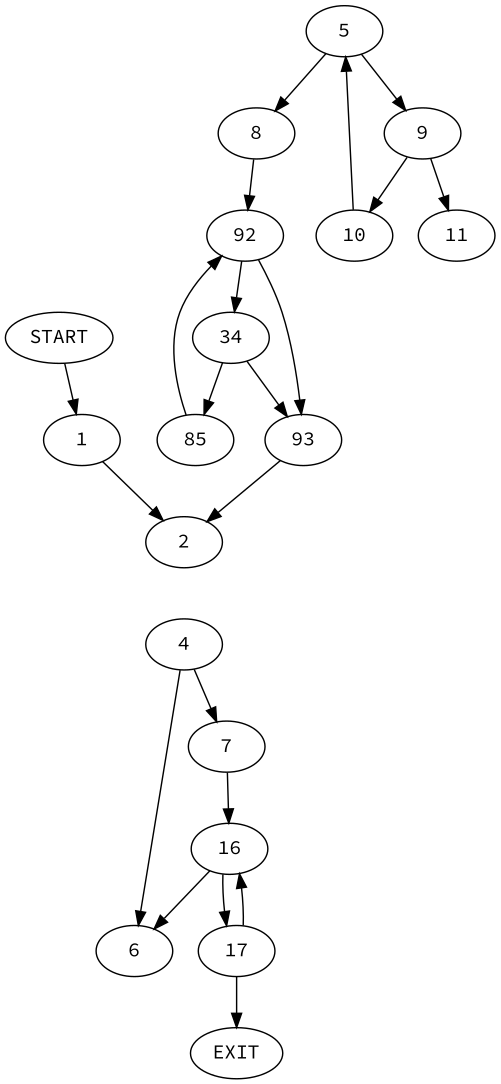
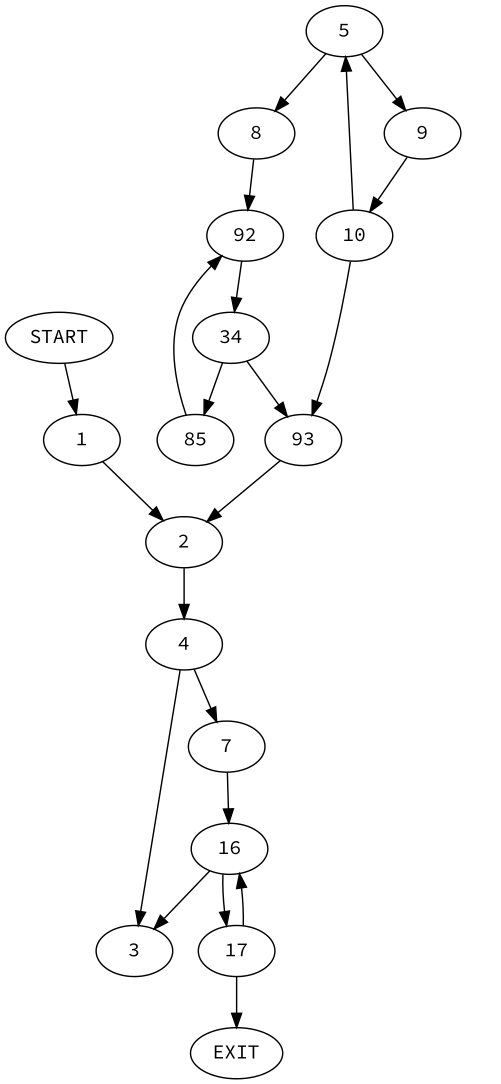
node "11": removed
edge "92" -> "93": now "10" -> "93"
edge "2" -> "4": added
node "6": label "6" -> "3"
